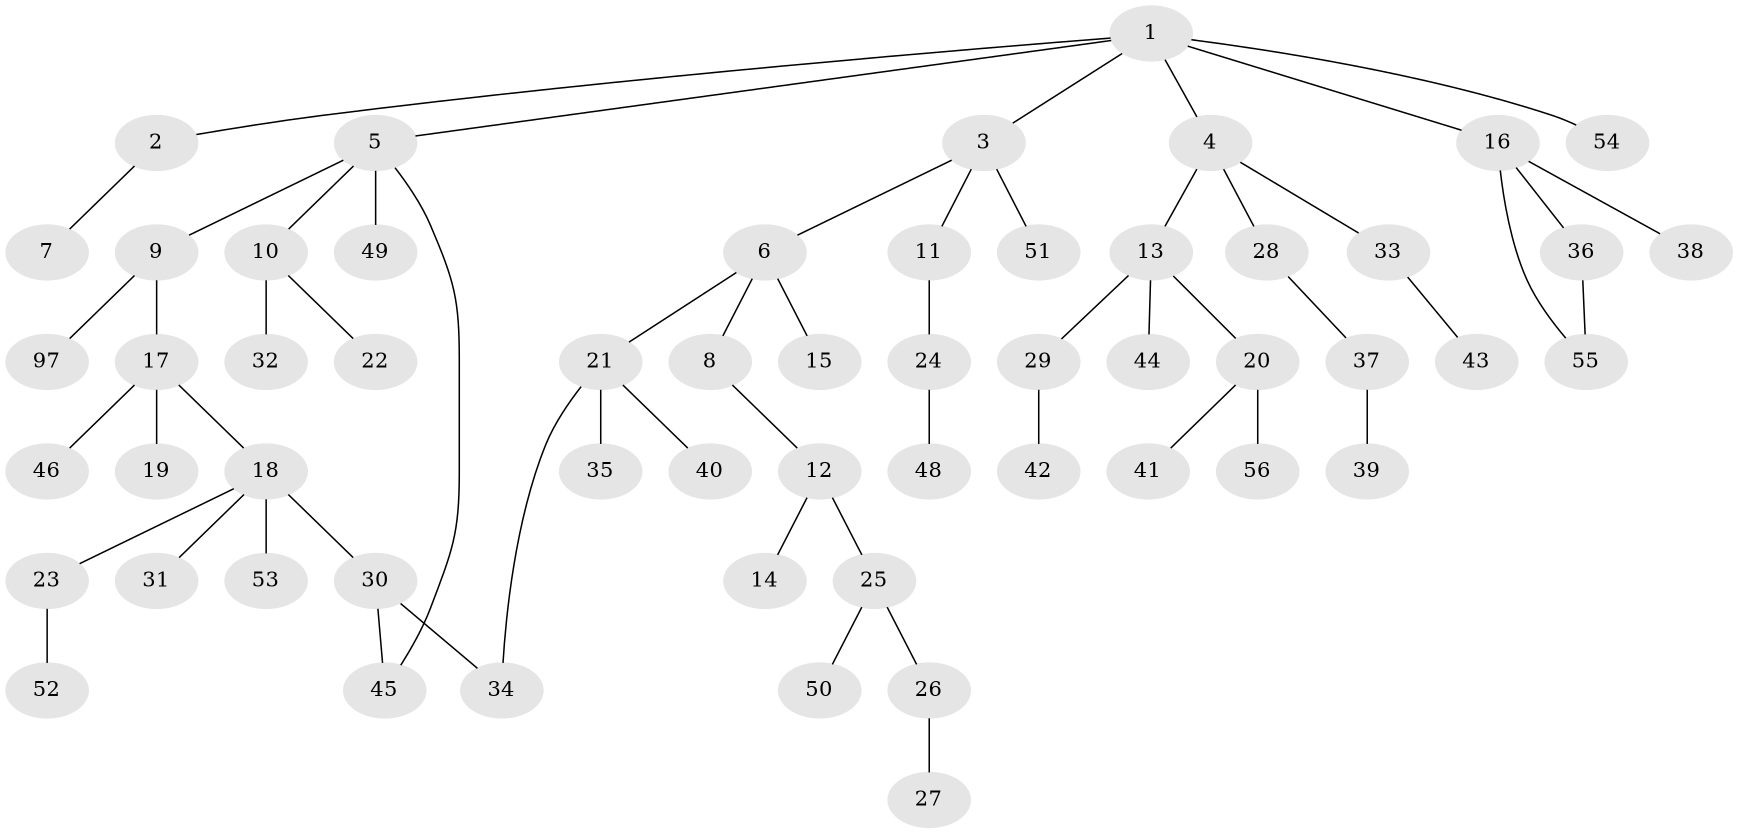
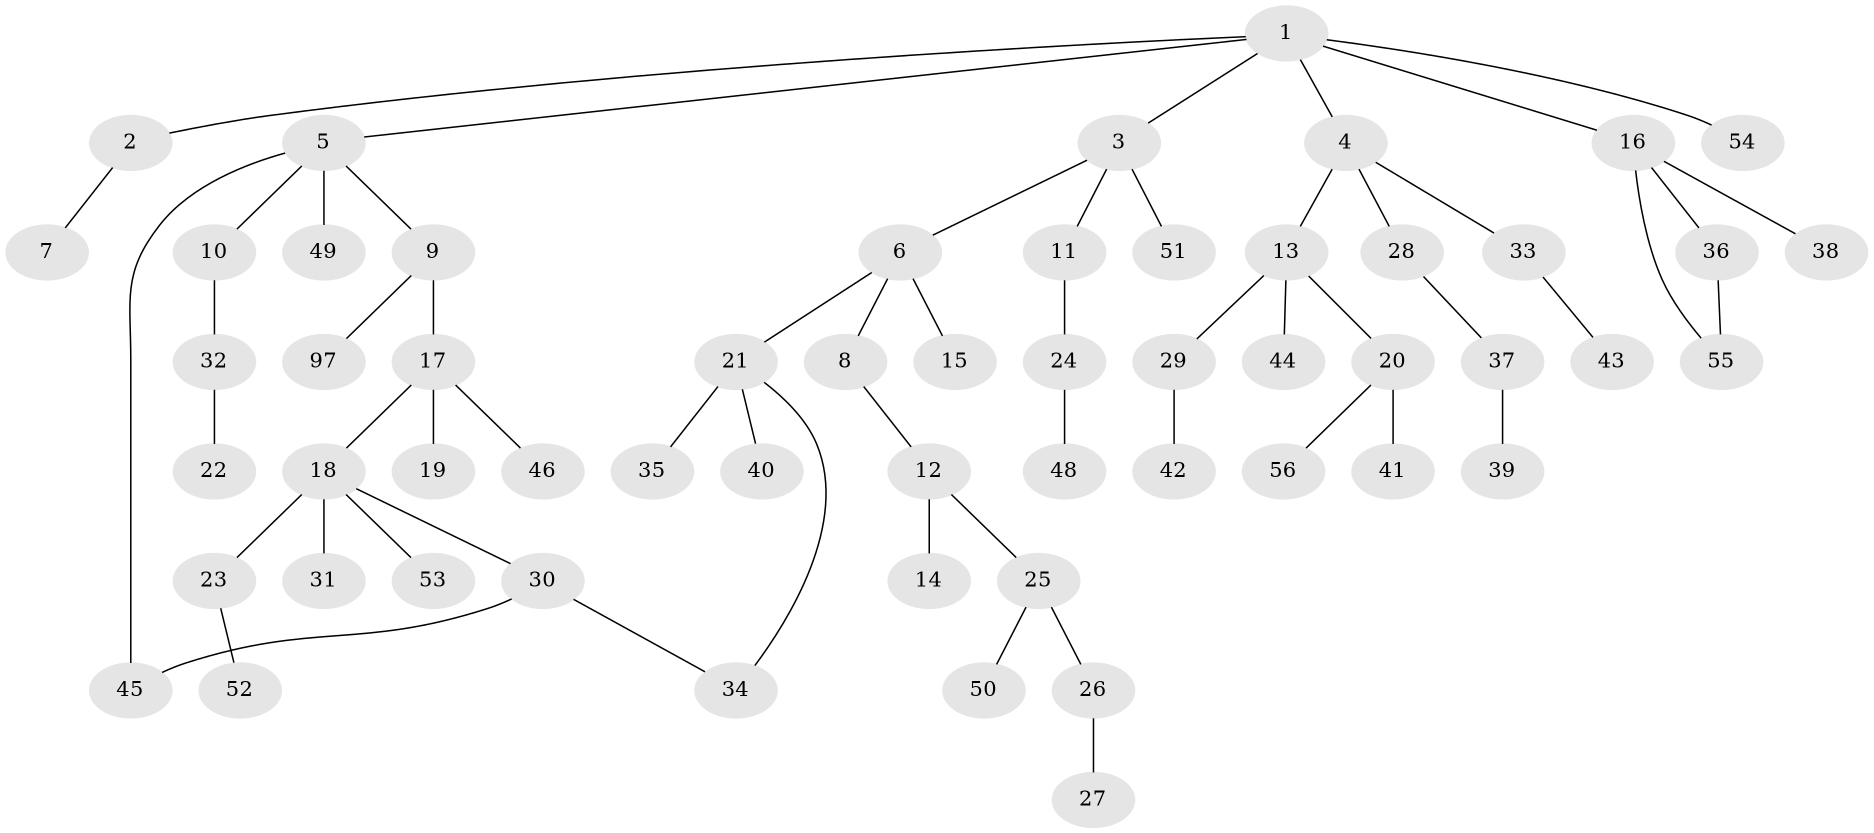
edge "10" -- "22": now "32" -- "22"
